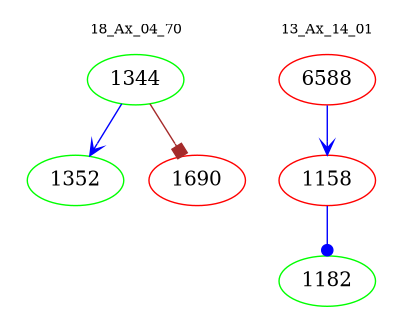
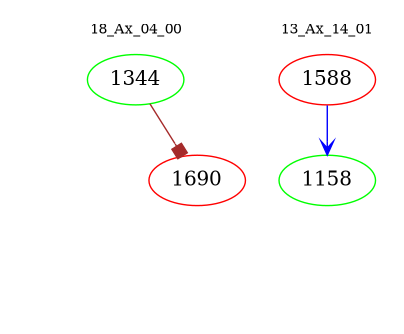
cluster "18_Ax_04_70": label "18_Ax_04_70" -> "18_Ax_04_00"
node "6588": label "6588" -> "1588"
node "1352": removed
node "1158": color red -> green
node "1182": removed
